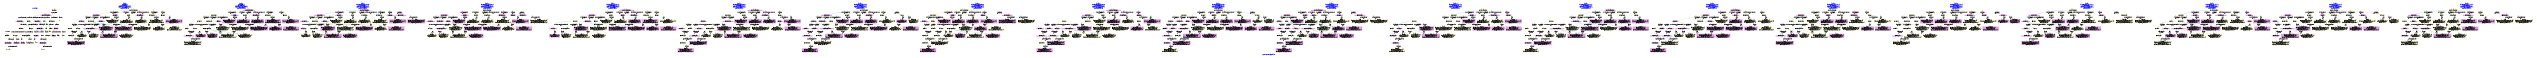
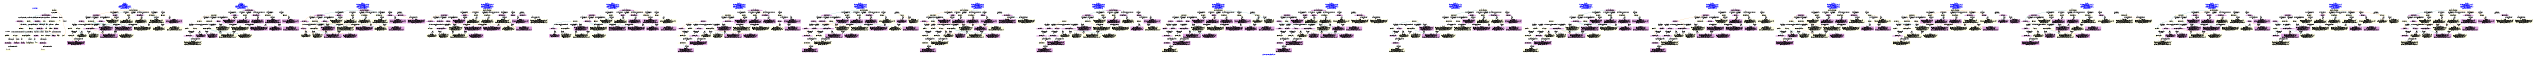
edge "title" -> "photo": now "E38_Image1" -> "photo"
